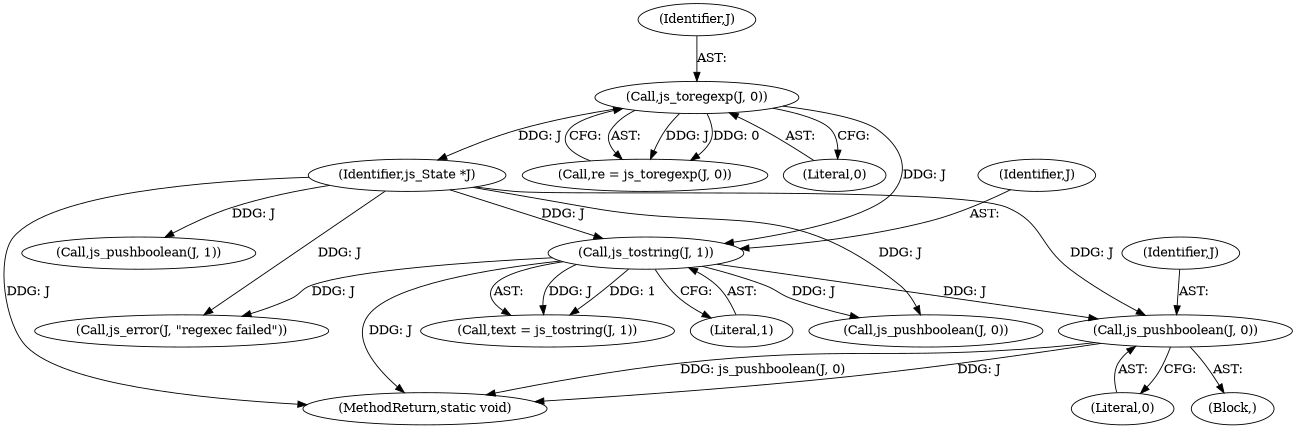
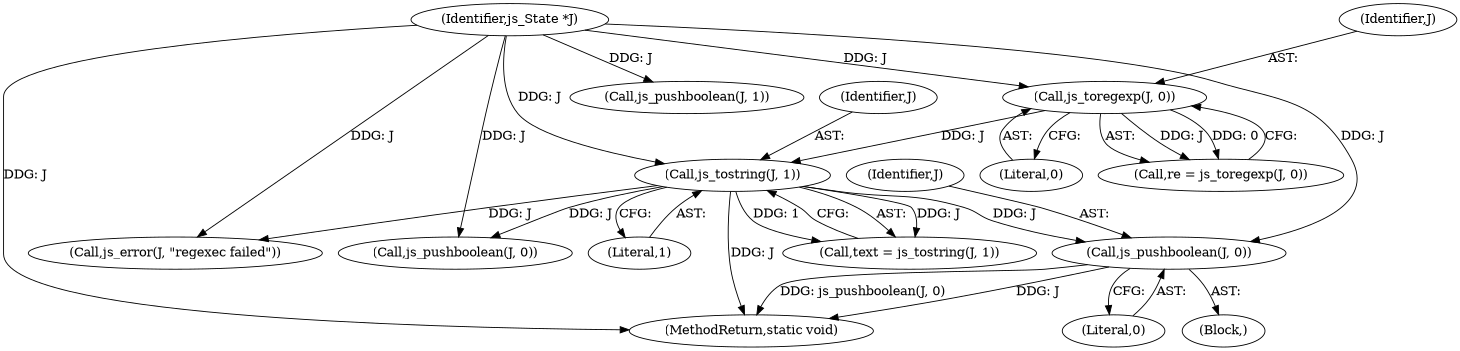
edge "(Call,js_toregexp(J, 0))" -> "(Identifier,js_State *J)": reversed
edge "(Call,text = js_tostring(J, 1))" -> "(Call,js_tostring(J, 1))": added, label "CFG:"
